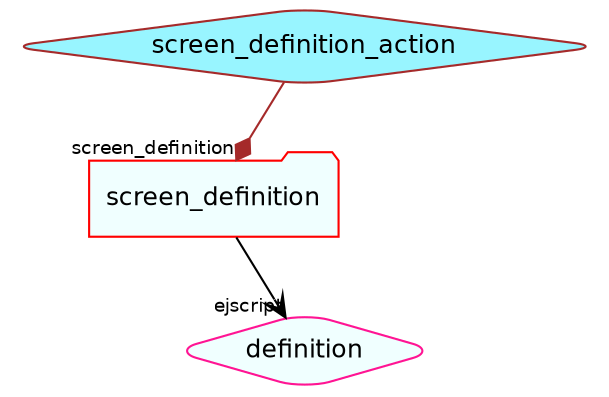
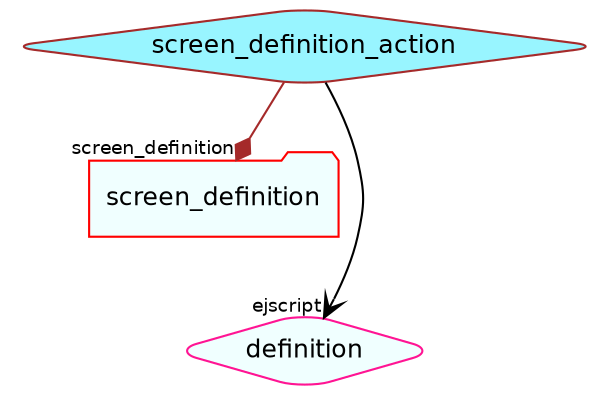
edge "screen_definition" -> "definition": now "screen_definition_action" -> "definition"
